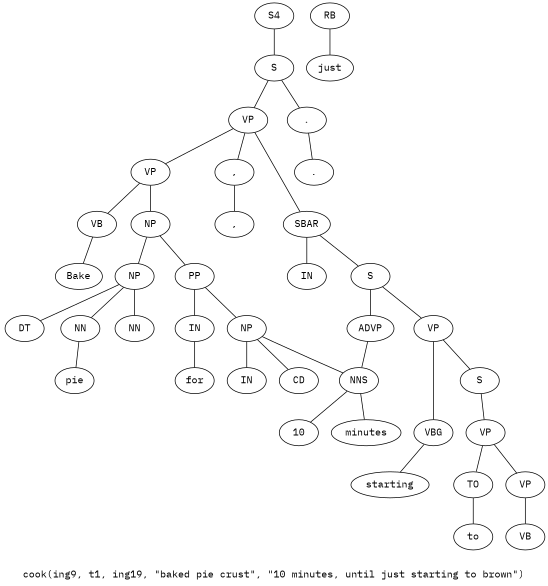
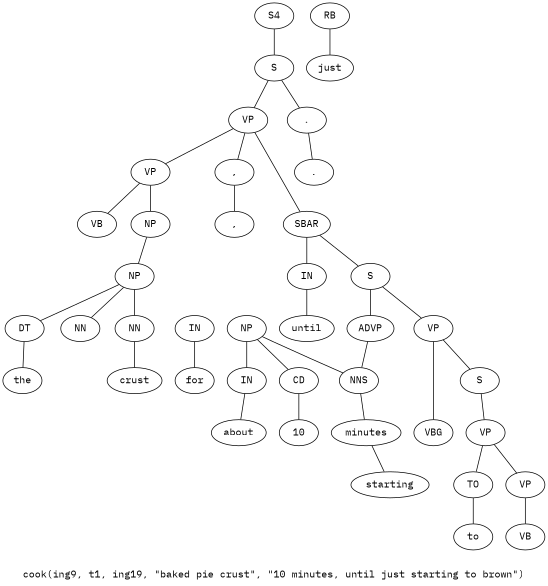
node "Bake": removed
node "PP": removed
node "until": added
node "the": added
node "pie": removed
node "crust": added
edge "NNS" -- "10": now "CD" -- "10"
node "about": added
edge "VBG" -- "starting": now "minutes" -- "starting"
